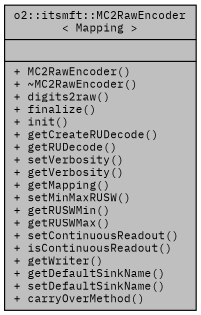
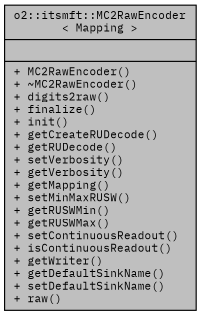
node "o2::itsmft::MC2RawEncoder": text "+ carryOverMethod()" -> "+ raw()"
